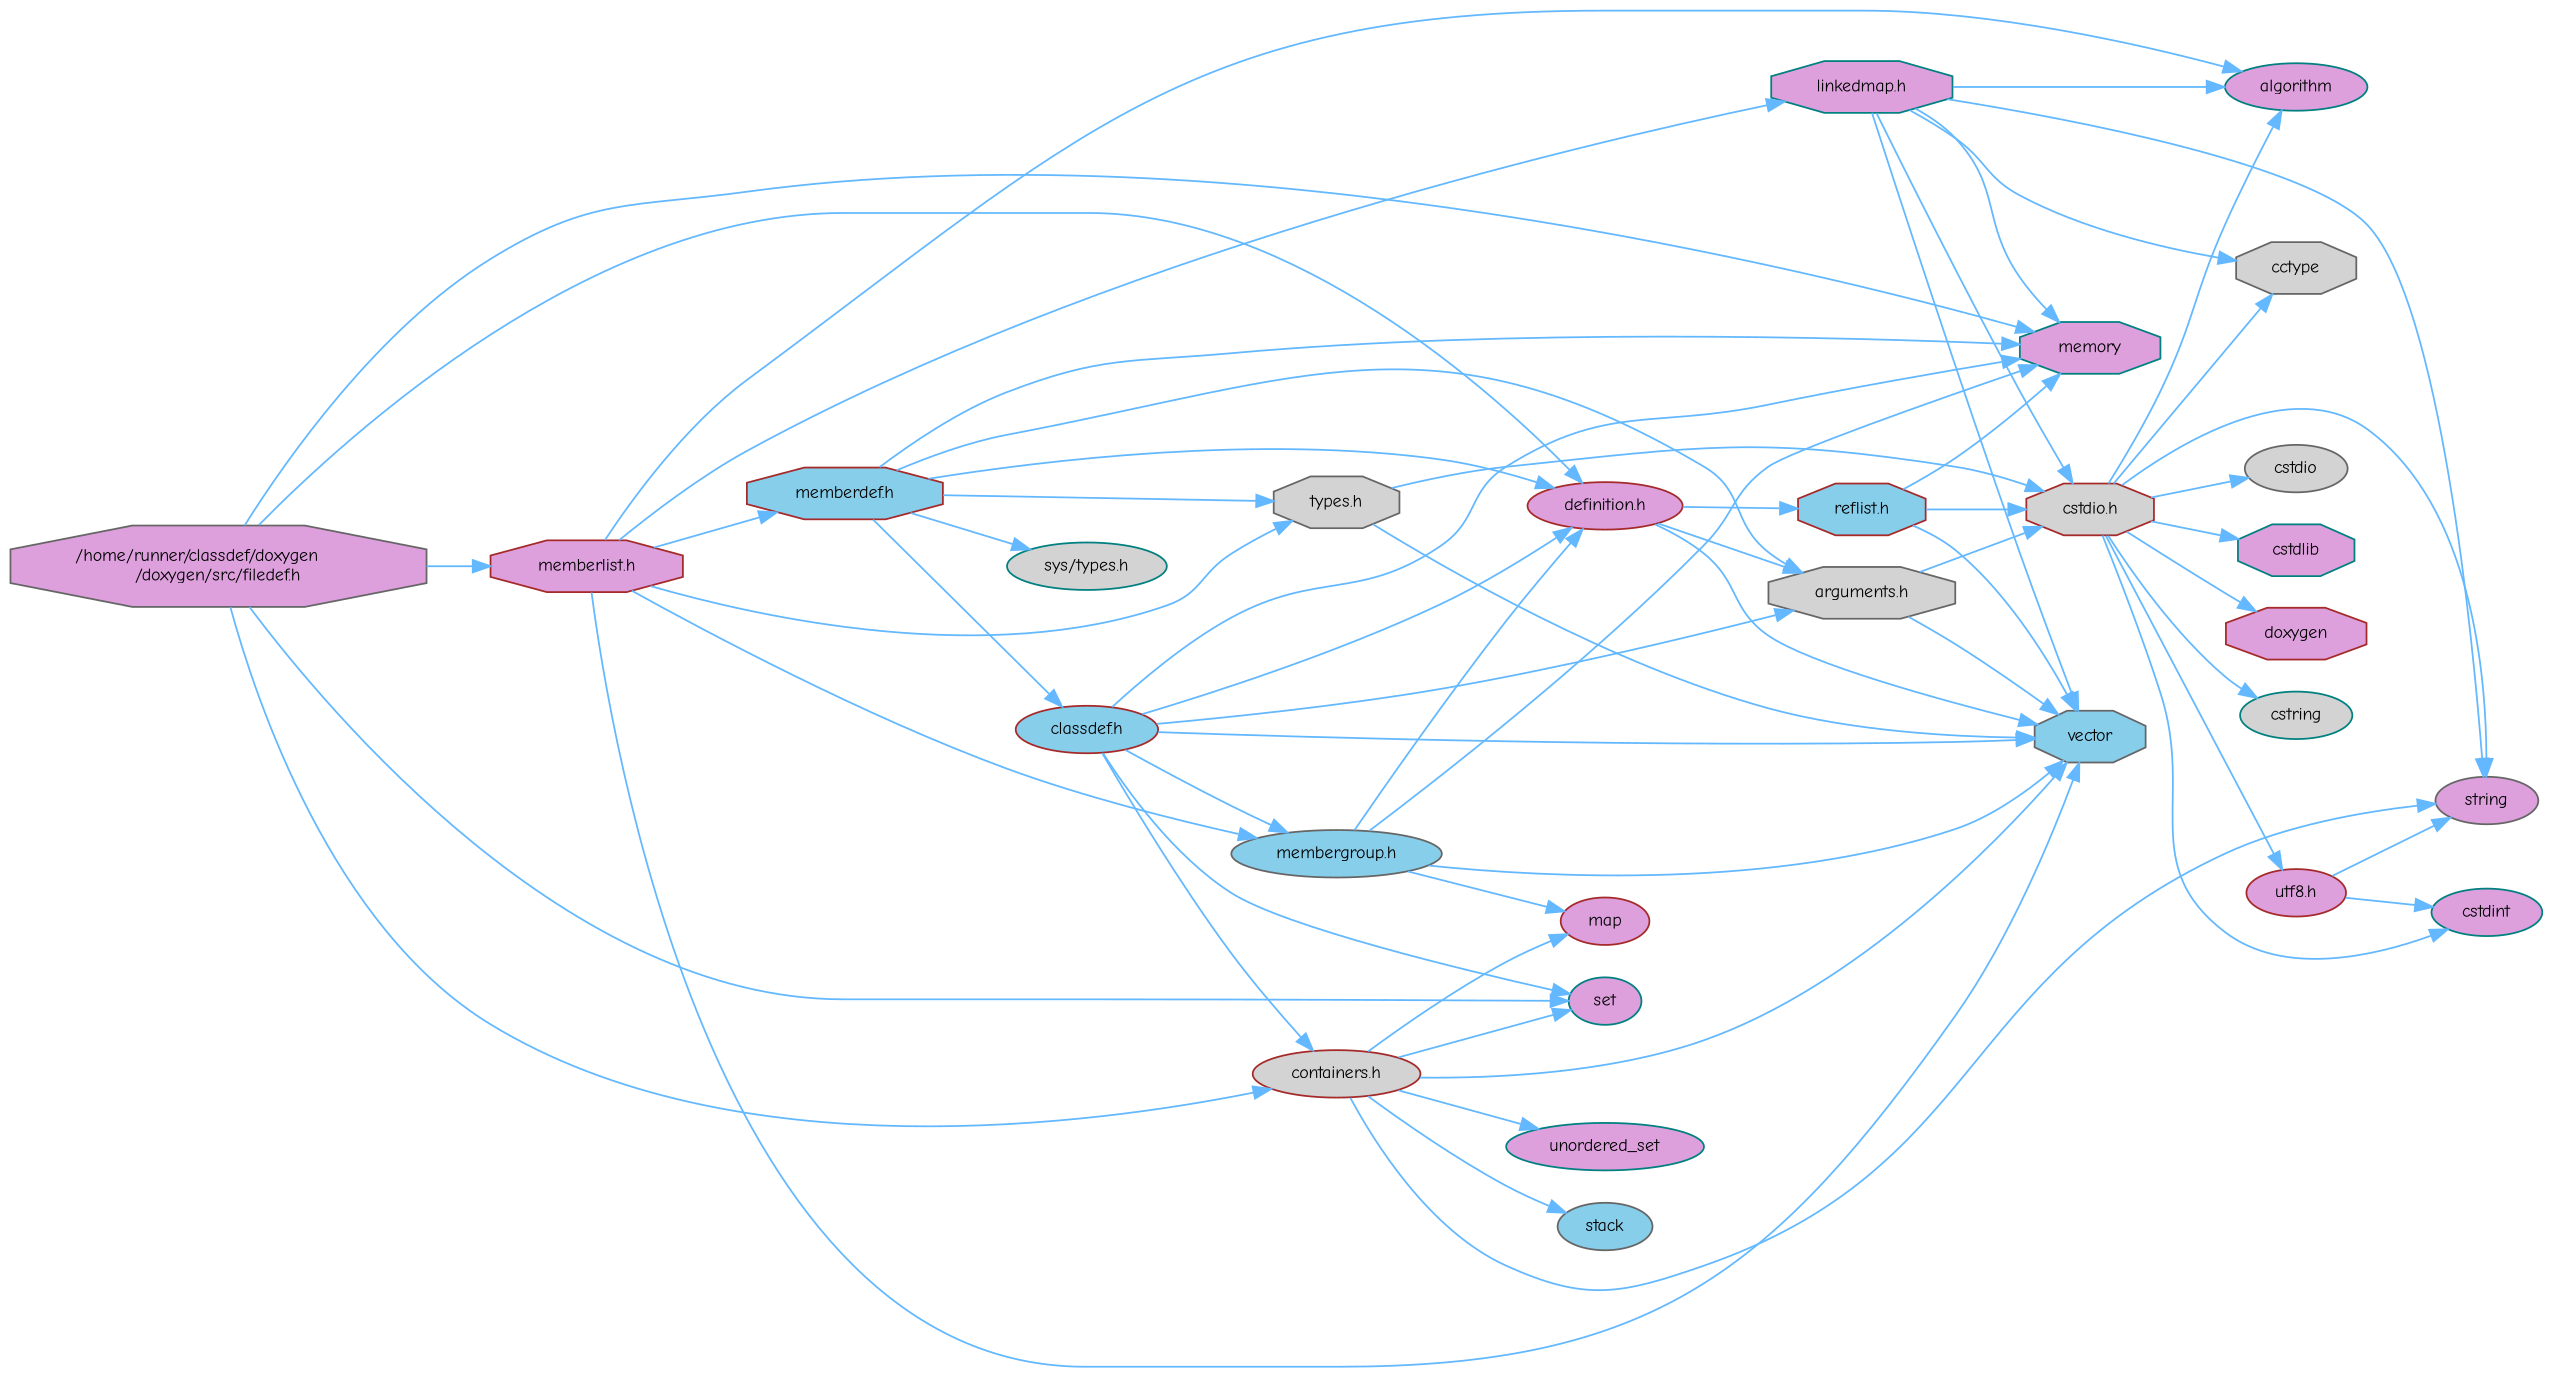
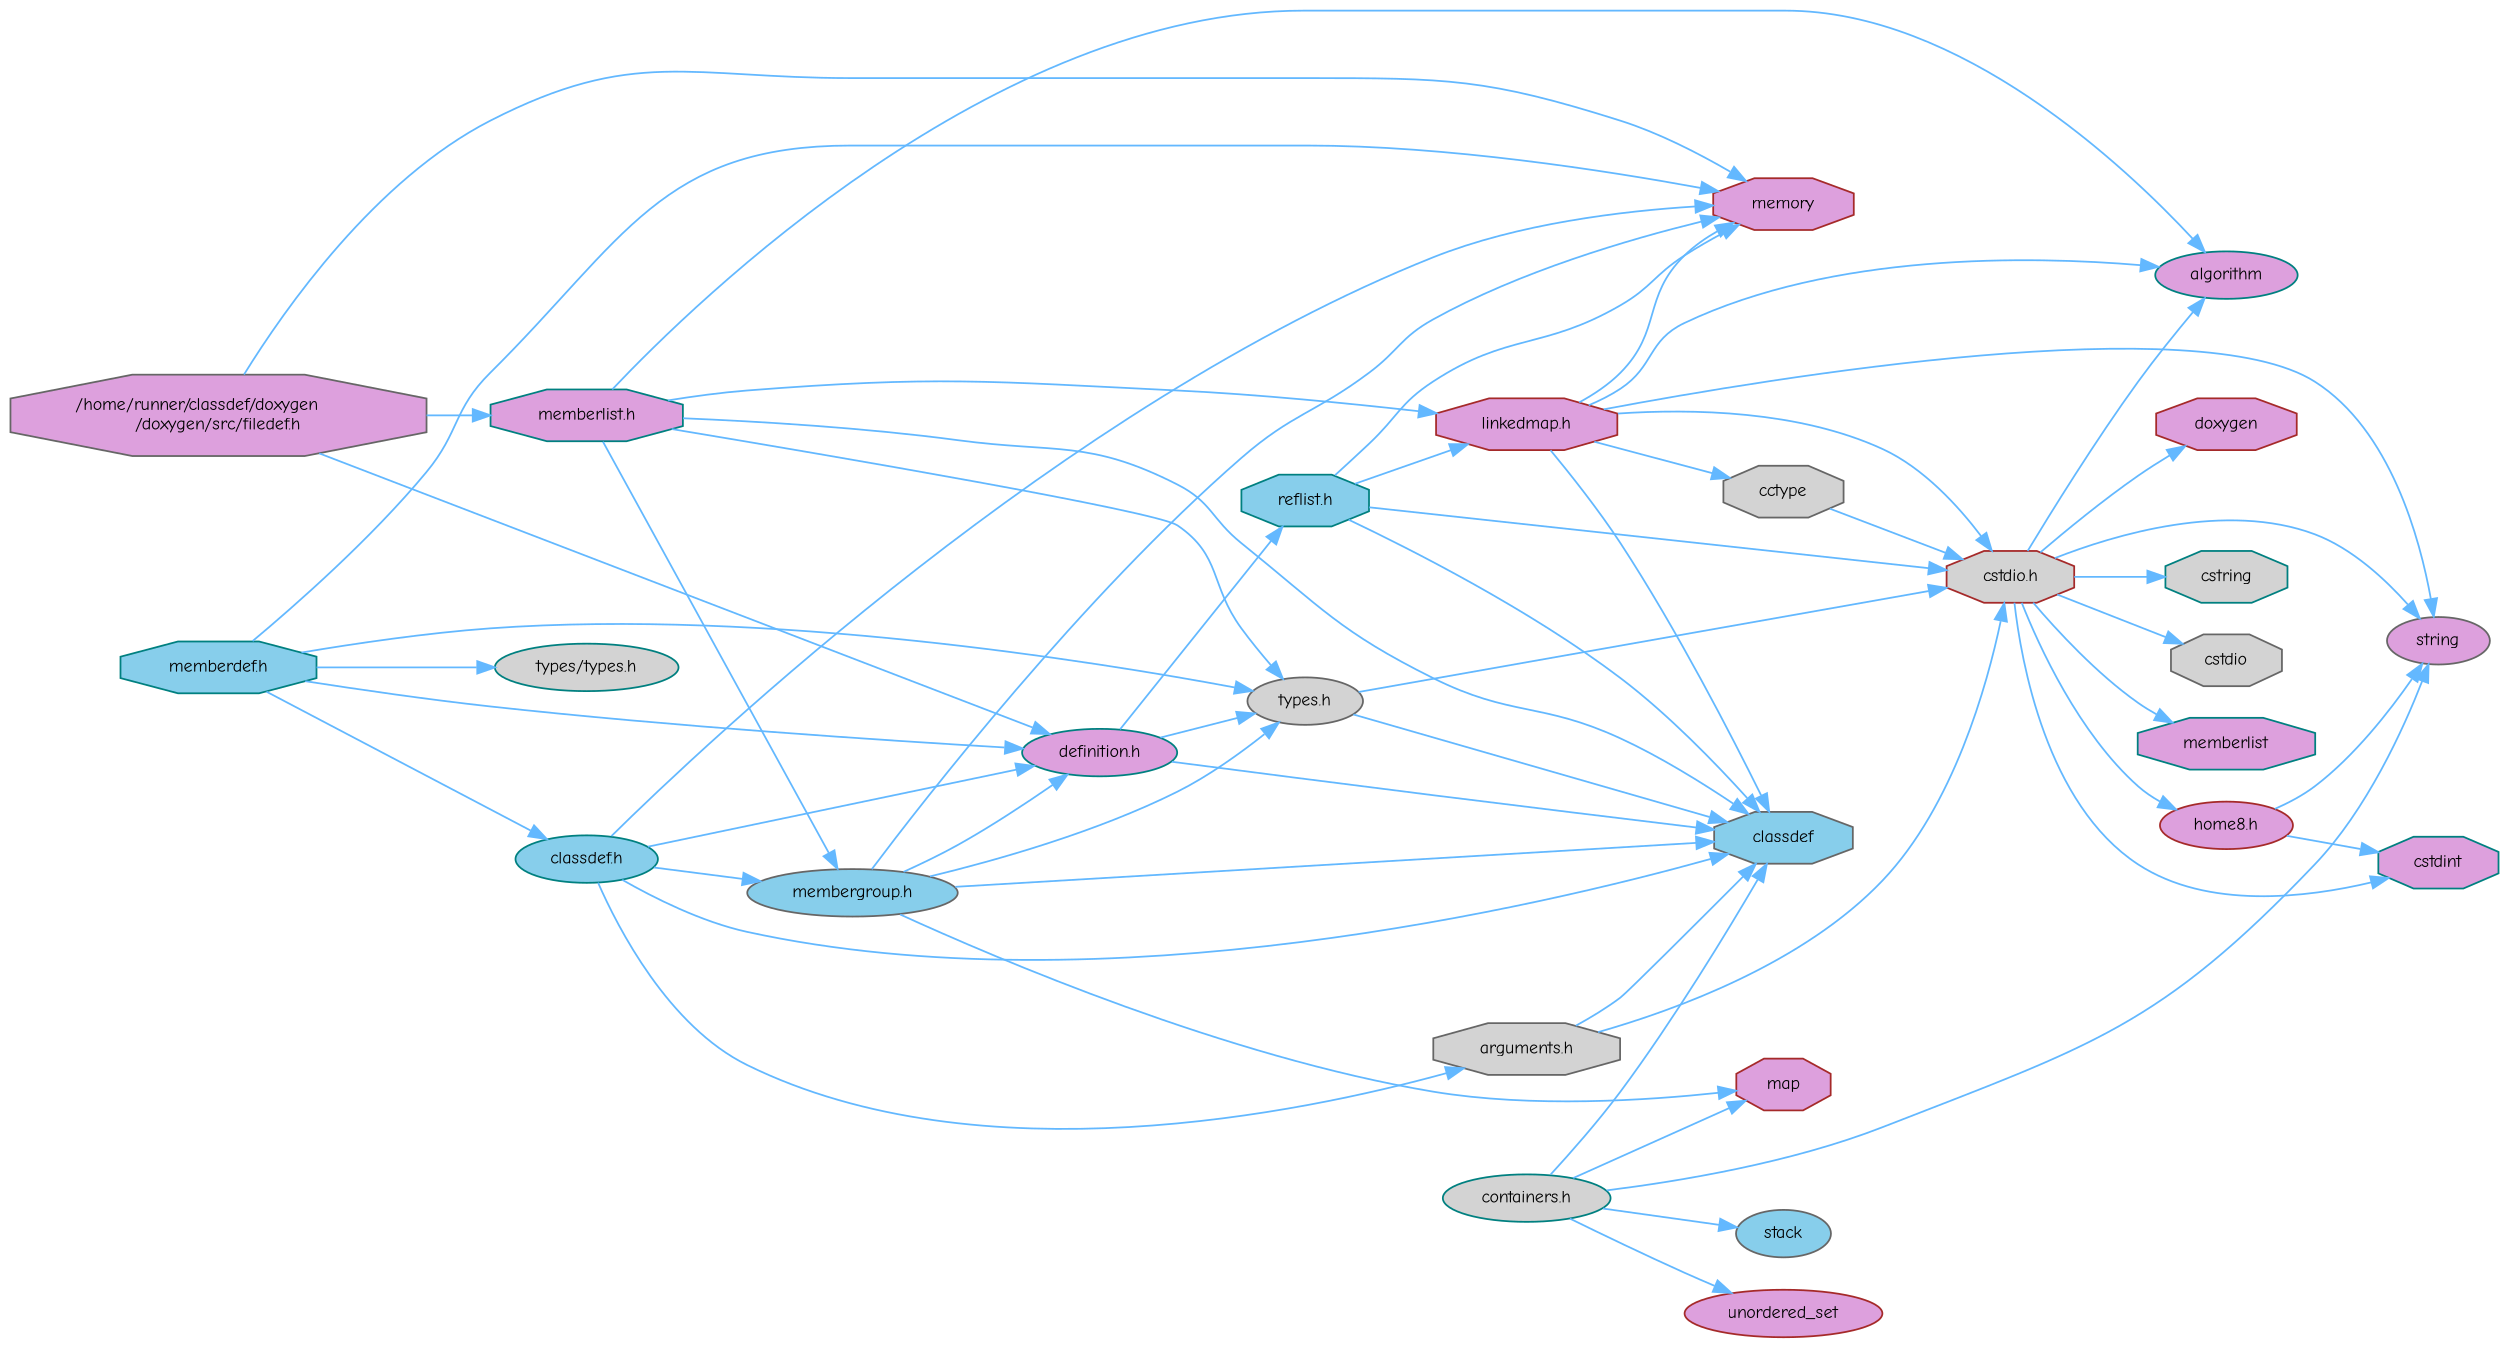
node "linkedmap.h": color teal -> brown
node "memory": color teal -> brown
edge "memberdef.h" -> "arguments.h": removed
edge "cstdio.h" -> "cctype": reversed
edge "reflist.h" -> "linkedmap.h": added
node "cstdio": shape ellipse -> octagon
node "memberdef.h": color brown -> teal
node "types.h": shape octagon -> ellipse
node "definition.h": color brown -> teal
node "reflist.h": color brown -> teal
edge "memberlist.h" -> "memberdef.h": removed
edge "definition.h" -> "arguments.h": now "definition.h" -> "types.h"
node "cstdlib": label "cstdlib" -> "memberlist"
node "memberlist.h": color brown -> teal
node "sys/types.h": label "sys/types.h" -> "types/types.h"
node "cstring": shape ellipse -> octagon
node "classdef.h": color brown -> teal
node "vector": label "vector" -> "classdef"
edge "membergroup.h" -> "types.h": added
node "utf8.h": label "utf8.h" -> "home8.h"
edge "classdef.h" -> "containers.h": removed
node "cstdint": shape ellipse -> octagon
node "map": shape ellipse -> octagon
node "set": removed
node "containers.h": color brown -> teal
edge "/home/runner/classdef/doxygen /doxygen/src/filedef.h" -> "containers.h": removed
node "unordered_set": color teal -> brown
